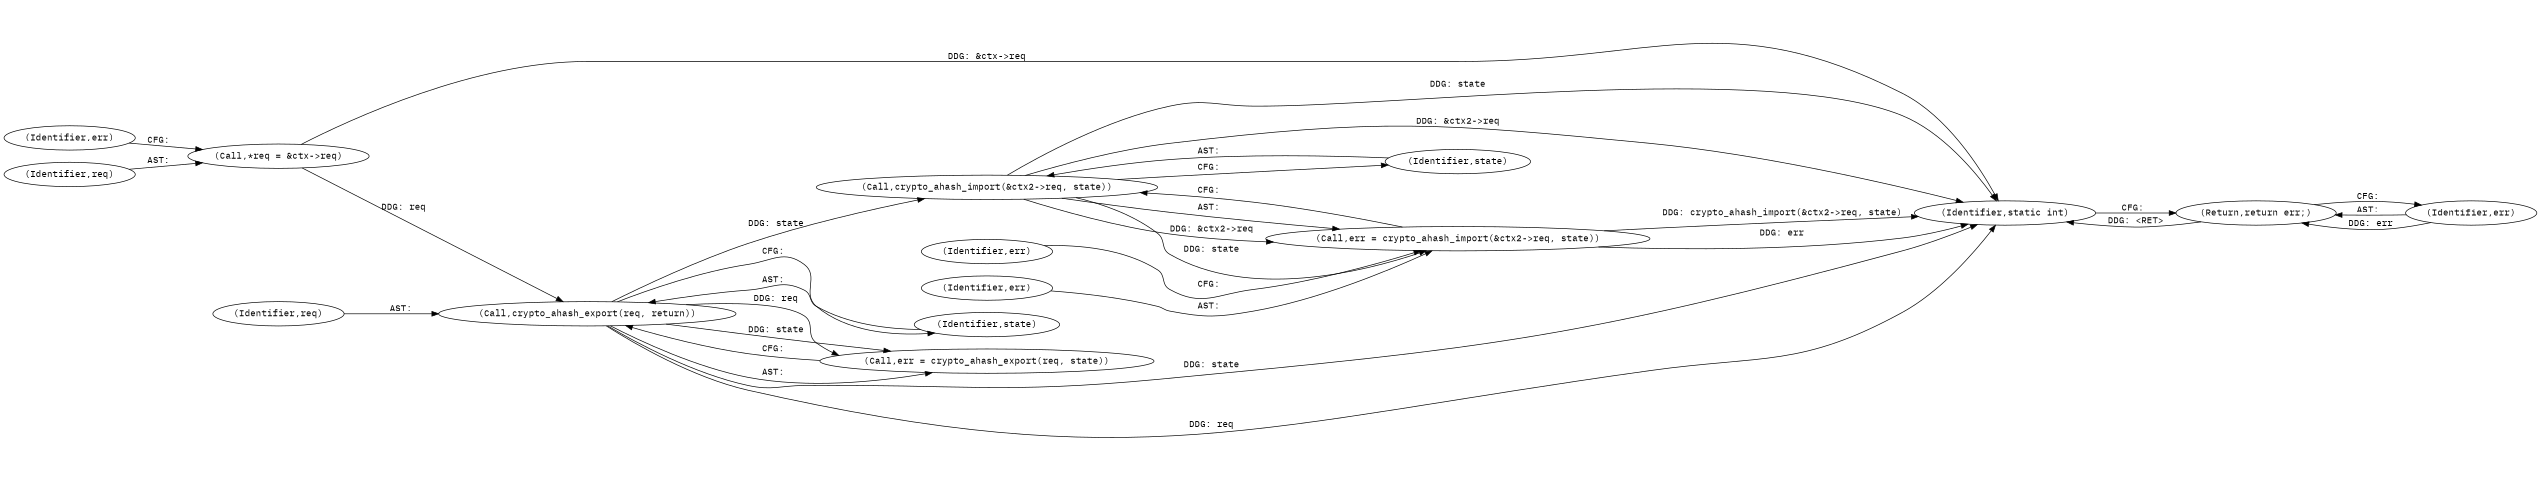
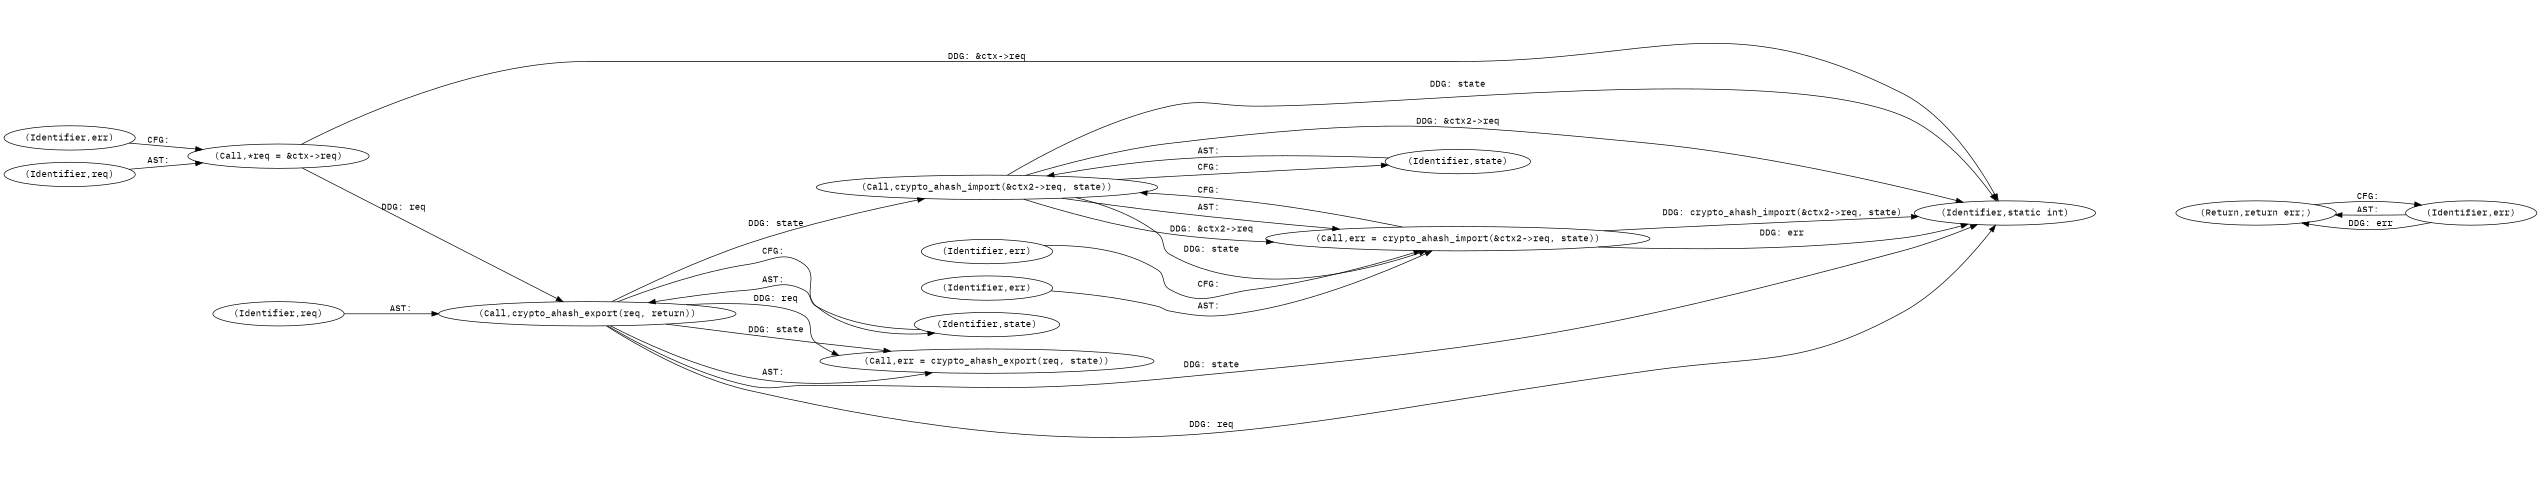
edge "(Identifier,static int)" -> "(Return,return err;)": removed, label "CFG:"
edge "(Return,return err;)" -> "(Identifier,static int)": removed, label "DDG: <RET>"
edge "(Call,err = crypto_ahash_export(req, state))" -> "(Call,crypto_ahash_export(req, return))": removed, label "CFG:"
